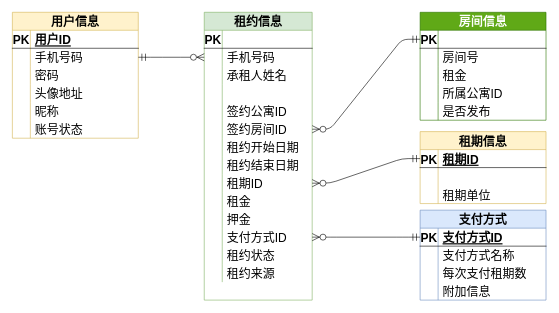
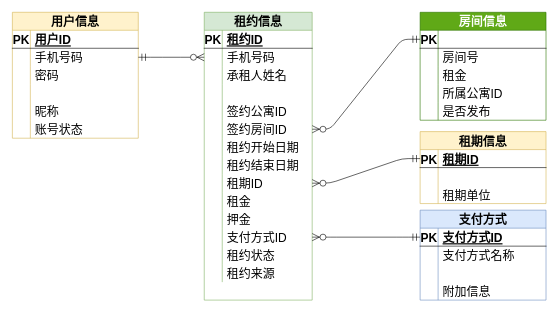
node "租约ID": added
node "头像地址": removed
node "每次支付租期数": removed
